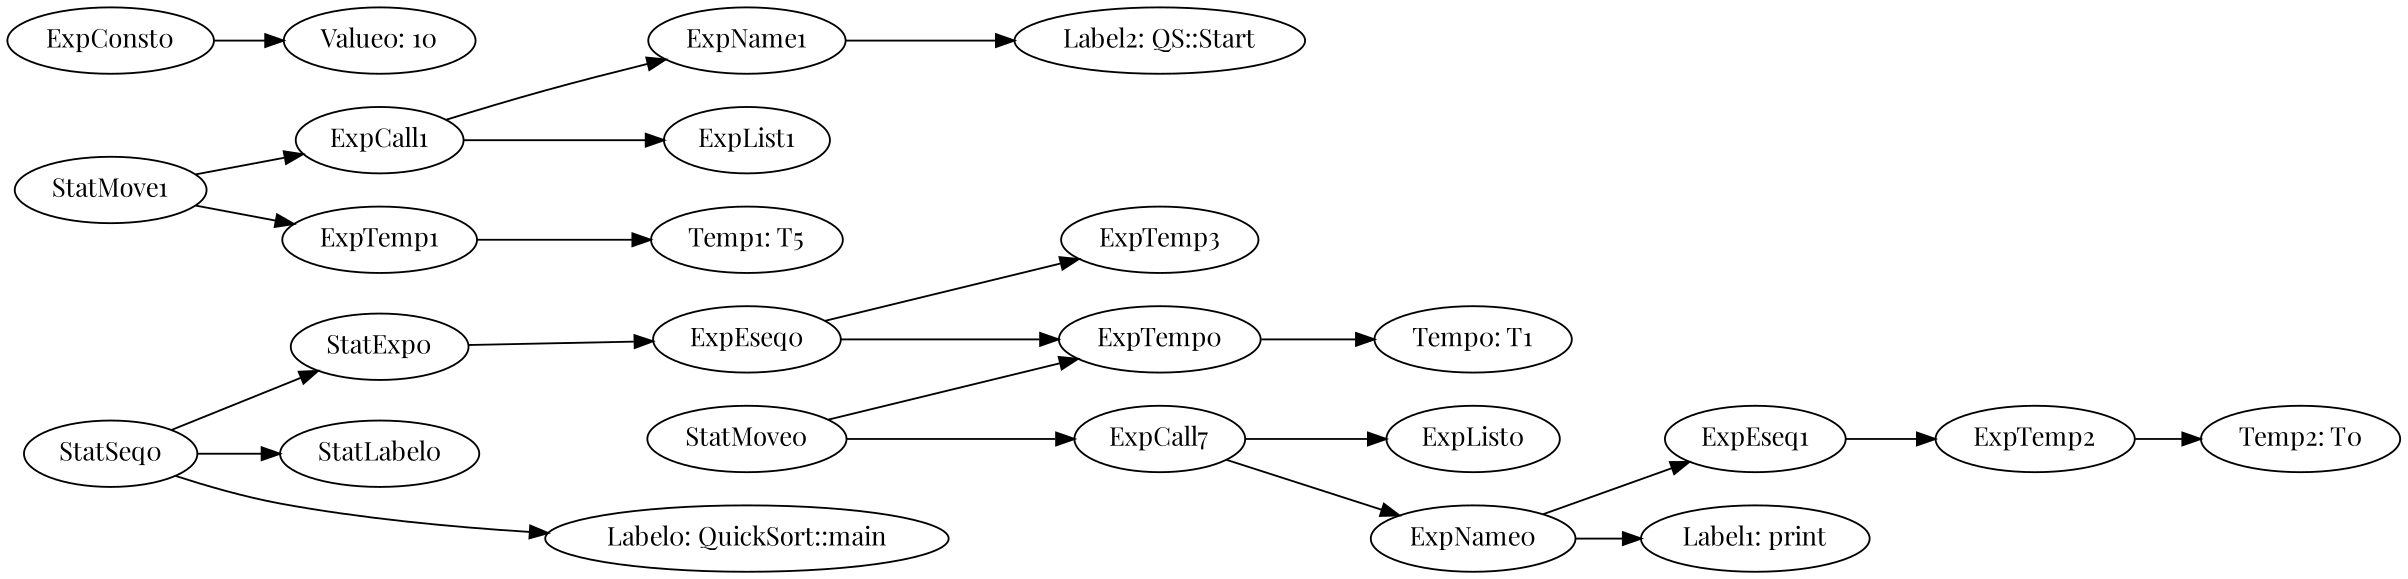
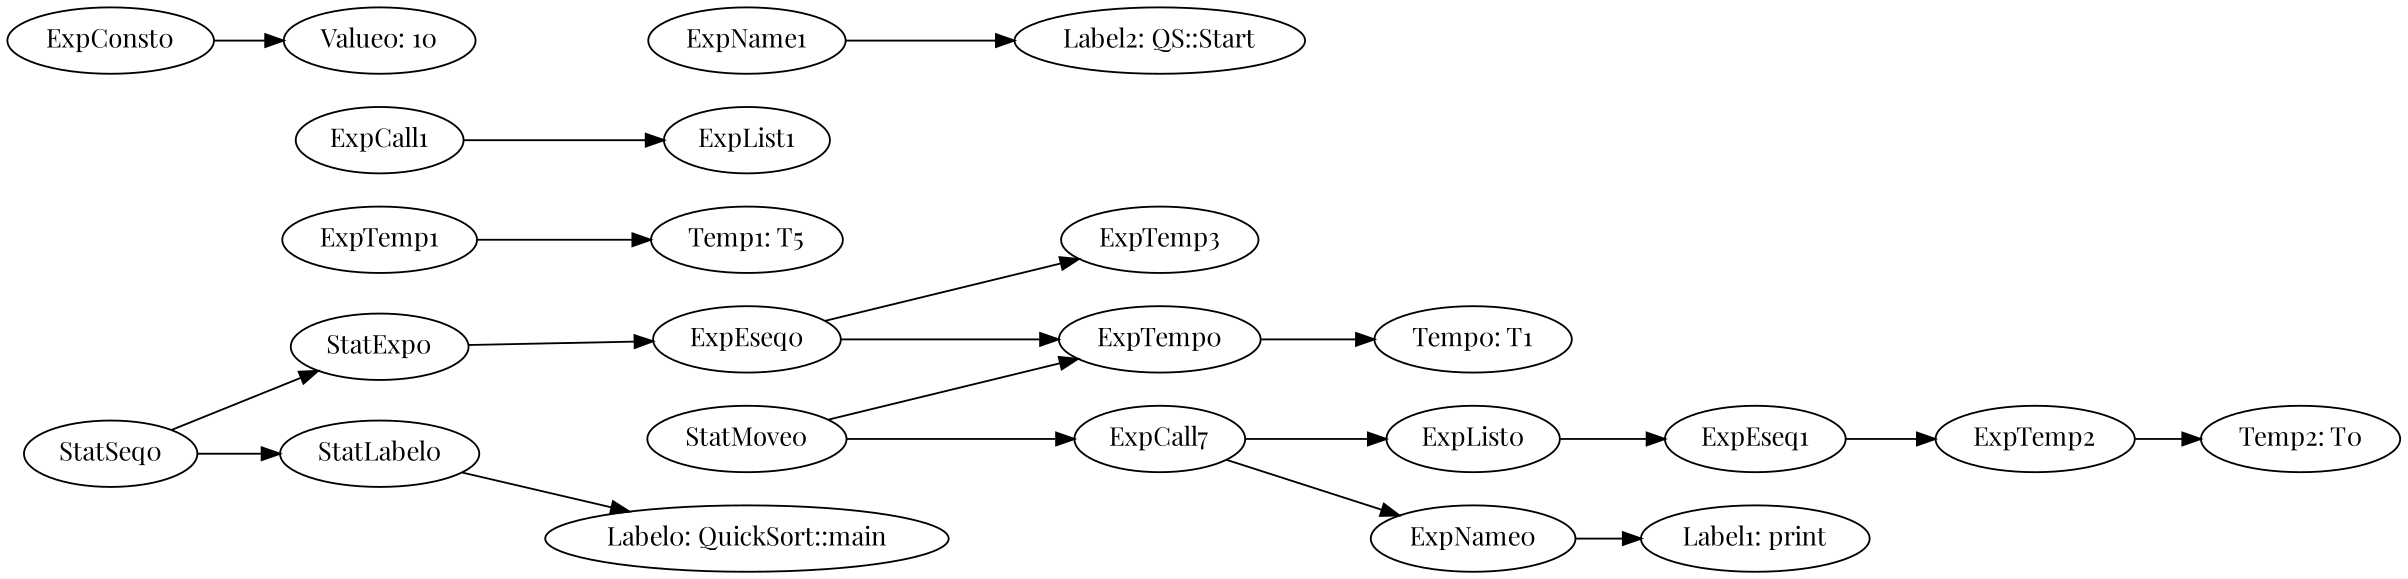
edge "ExpCall1" -> "ExpName1": removed
node "StatMove1": removed
edge "ExpName0" -> "ExpEseq1": now "ExpList0" -> "ExpEseq1"
edge "StatSeq0" -> "Label0: QuickSort::main": now "StatLabel0" -> "Label0: QuickSort::main"
